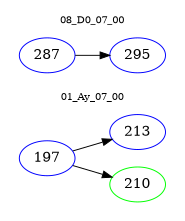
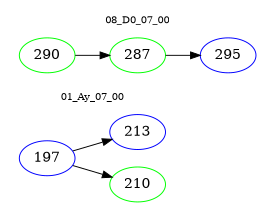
node "290": added
node "287": color blue -> green
